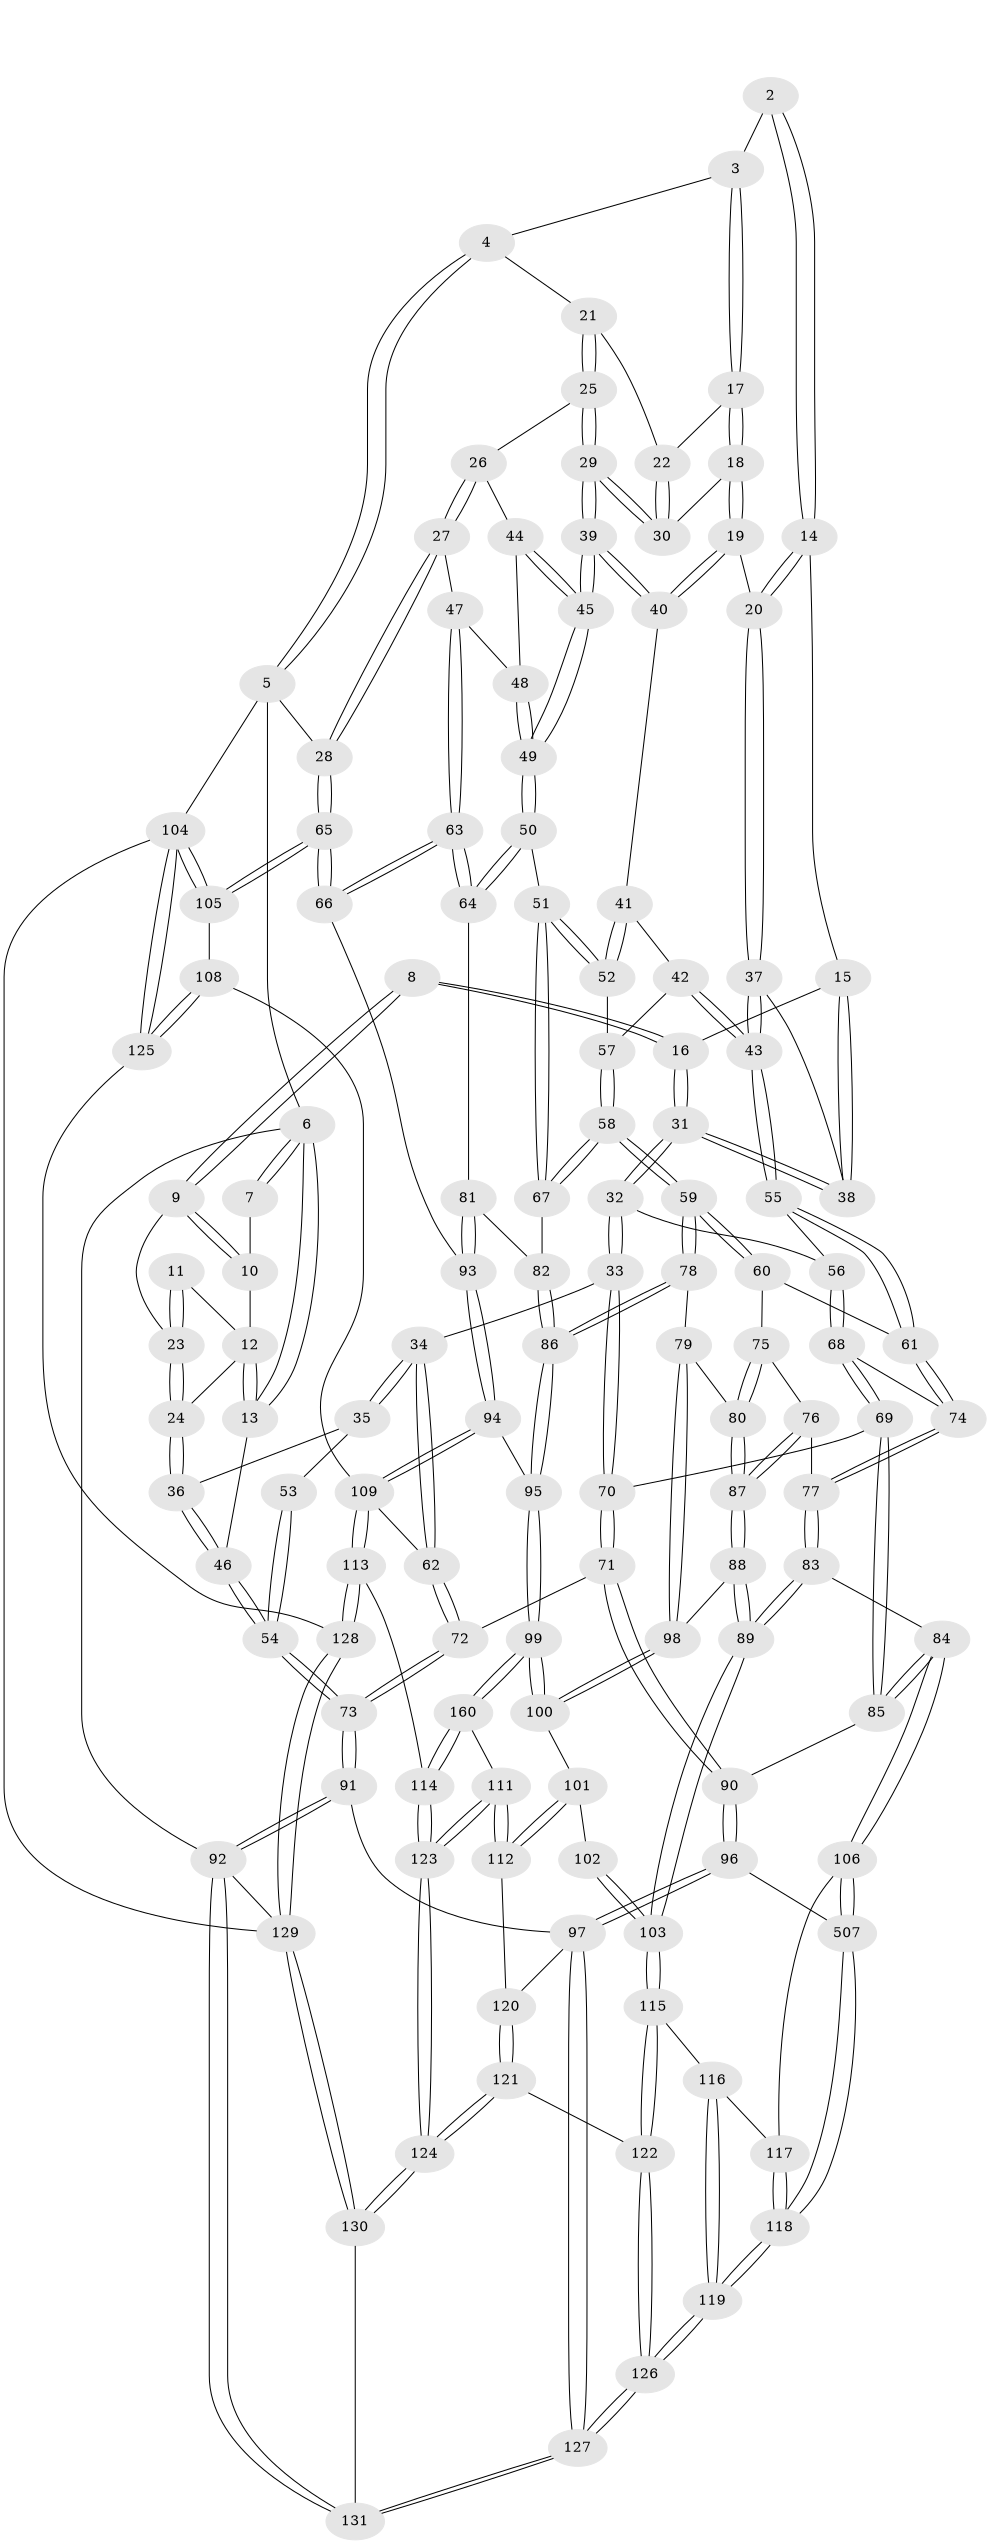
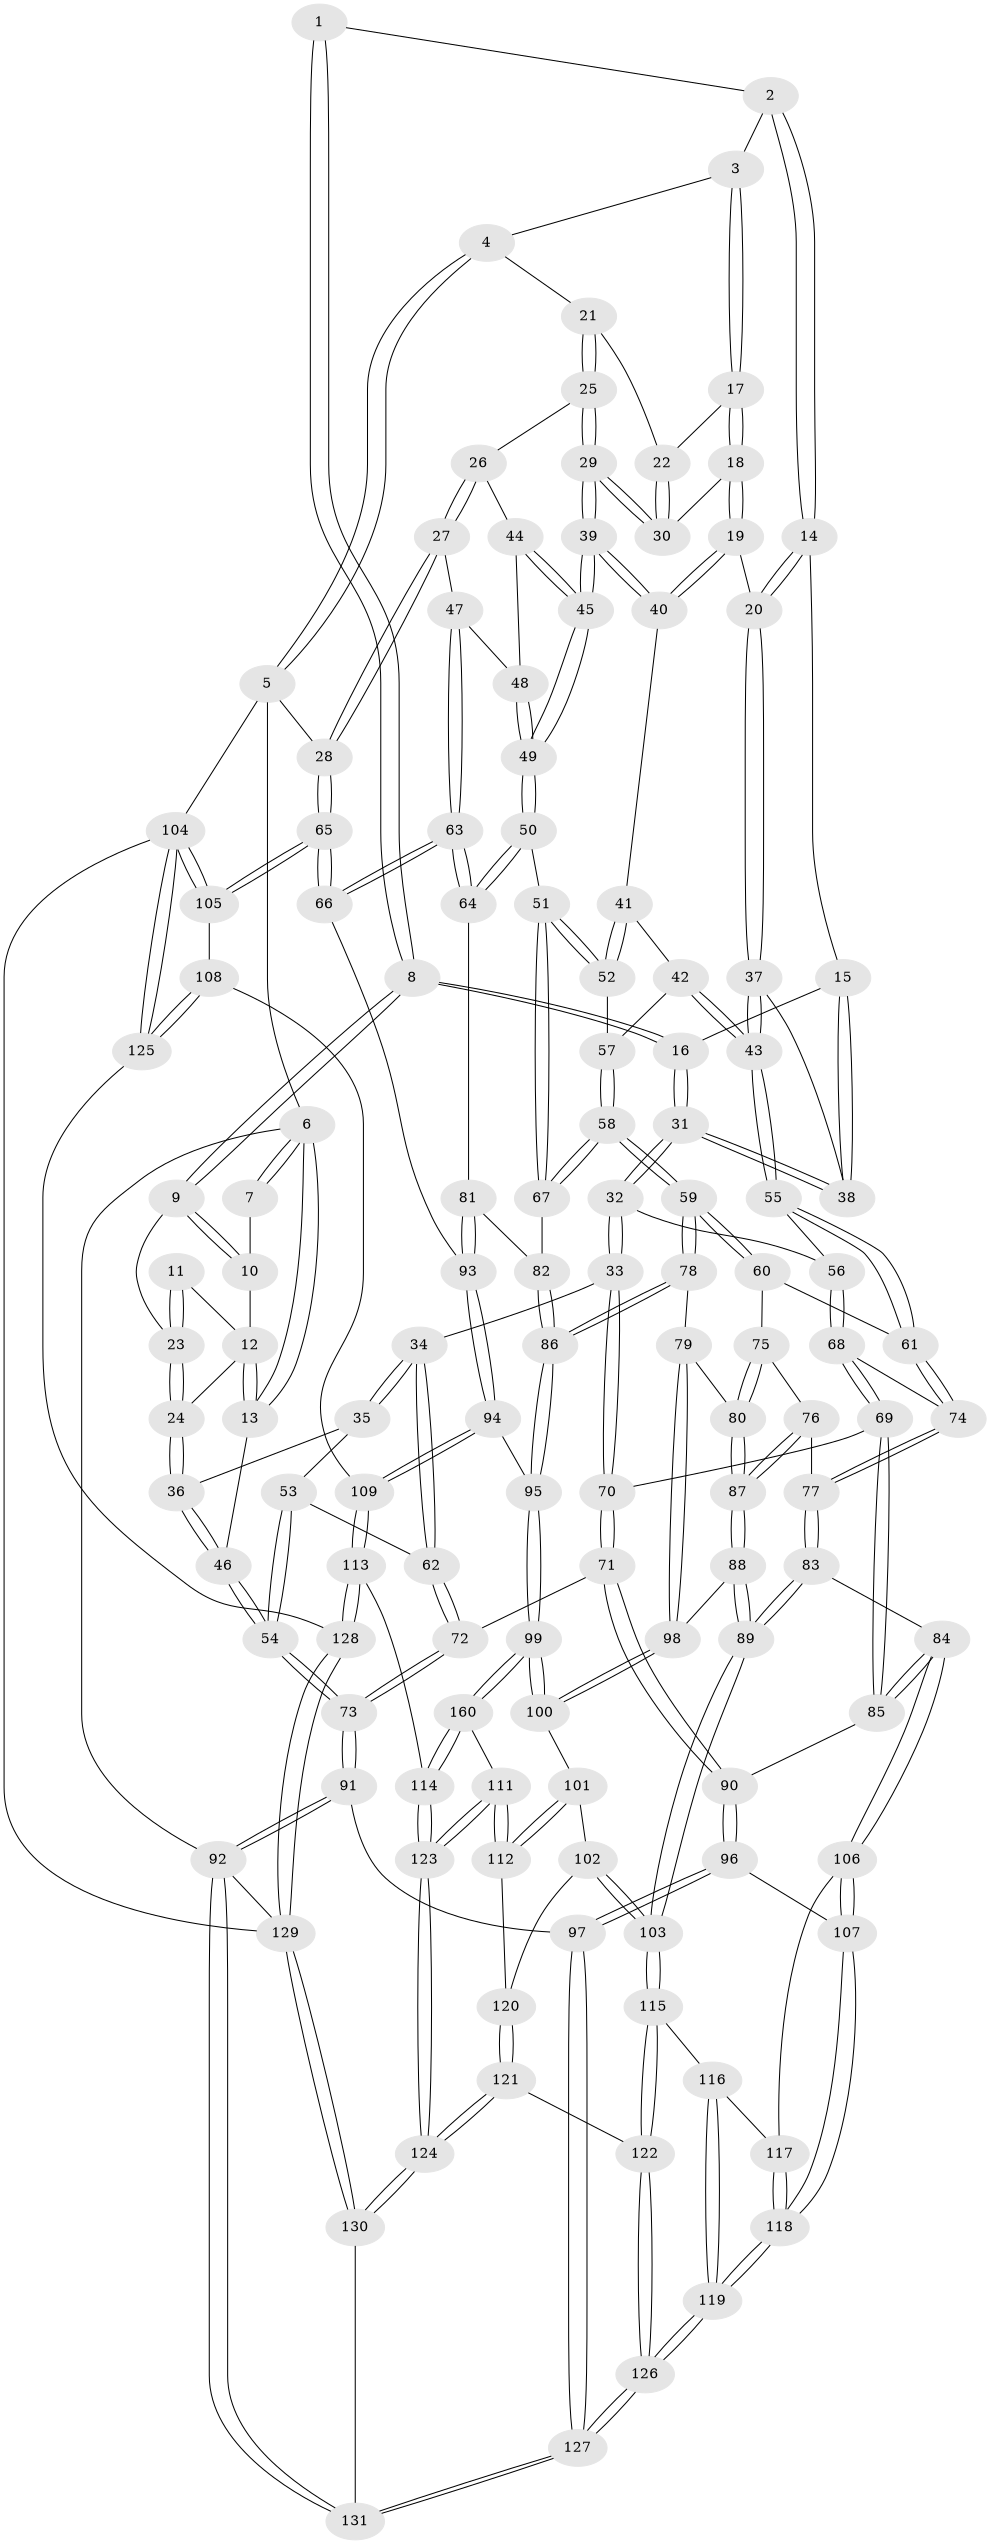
node "1": added
edge "109" -- "62": now "53" -- "62"
node "507": label "507" -> "107"
edge "97" -- "120": now "102" -- "120"
